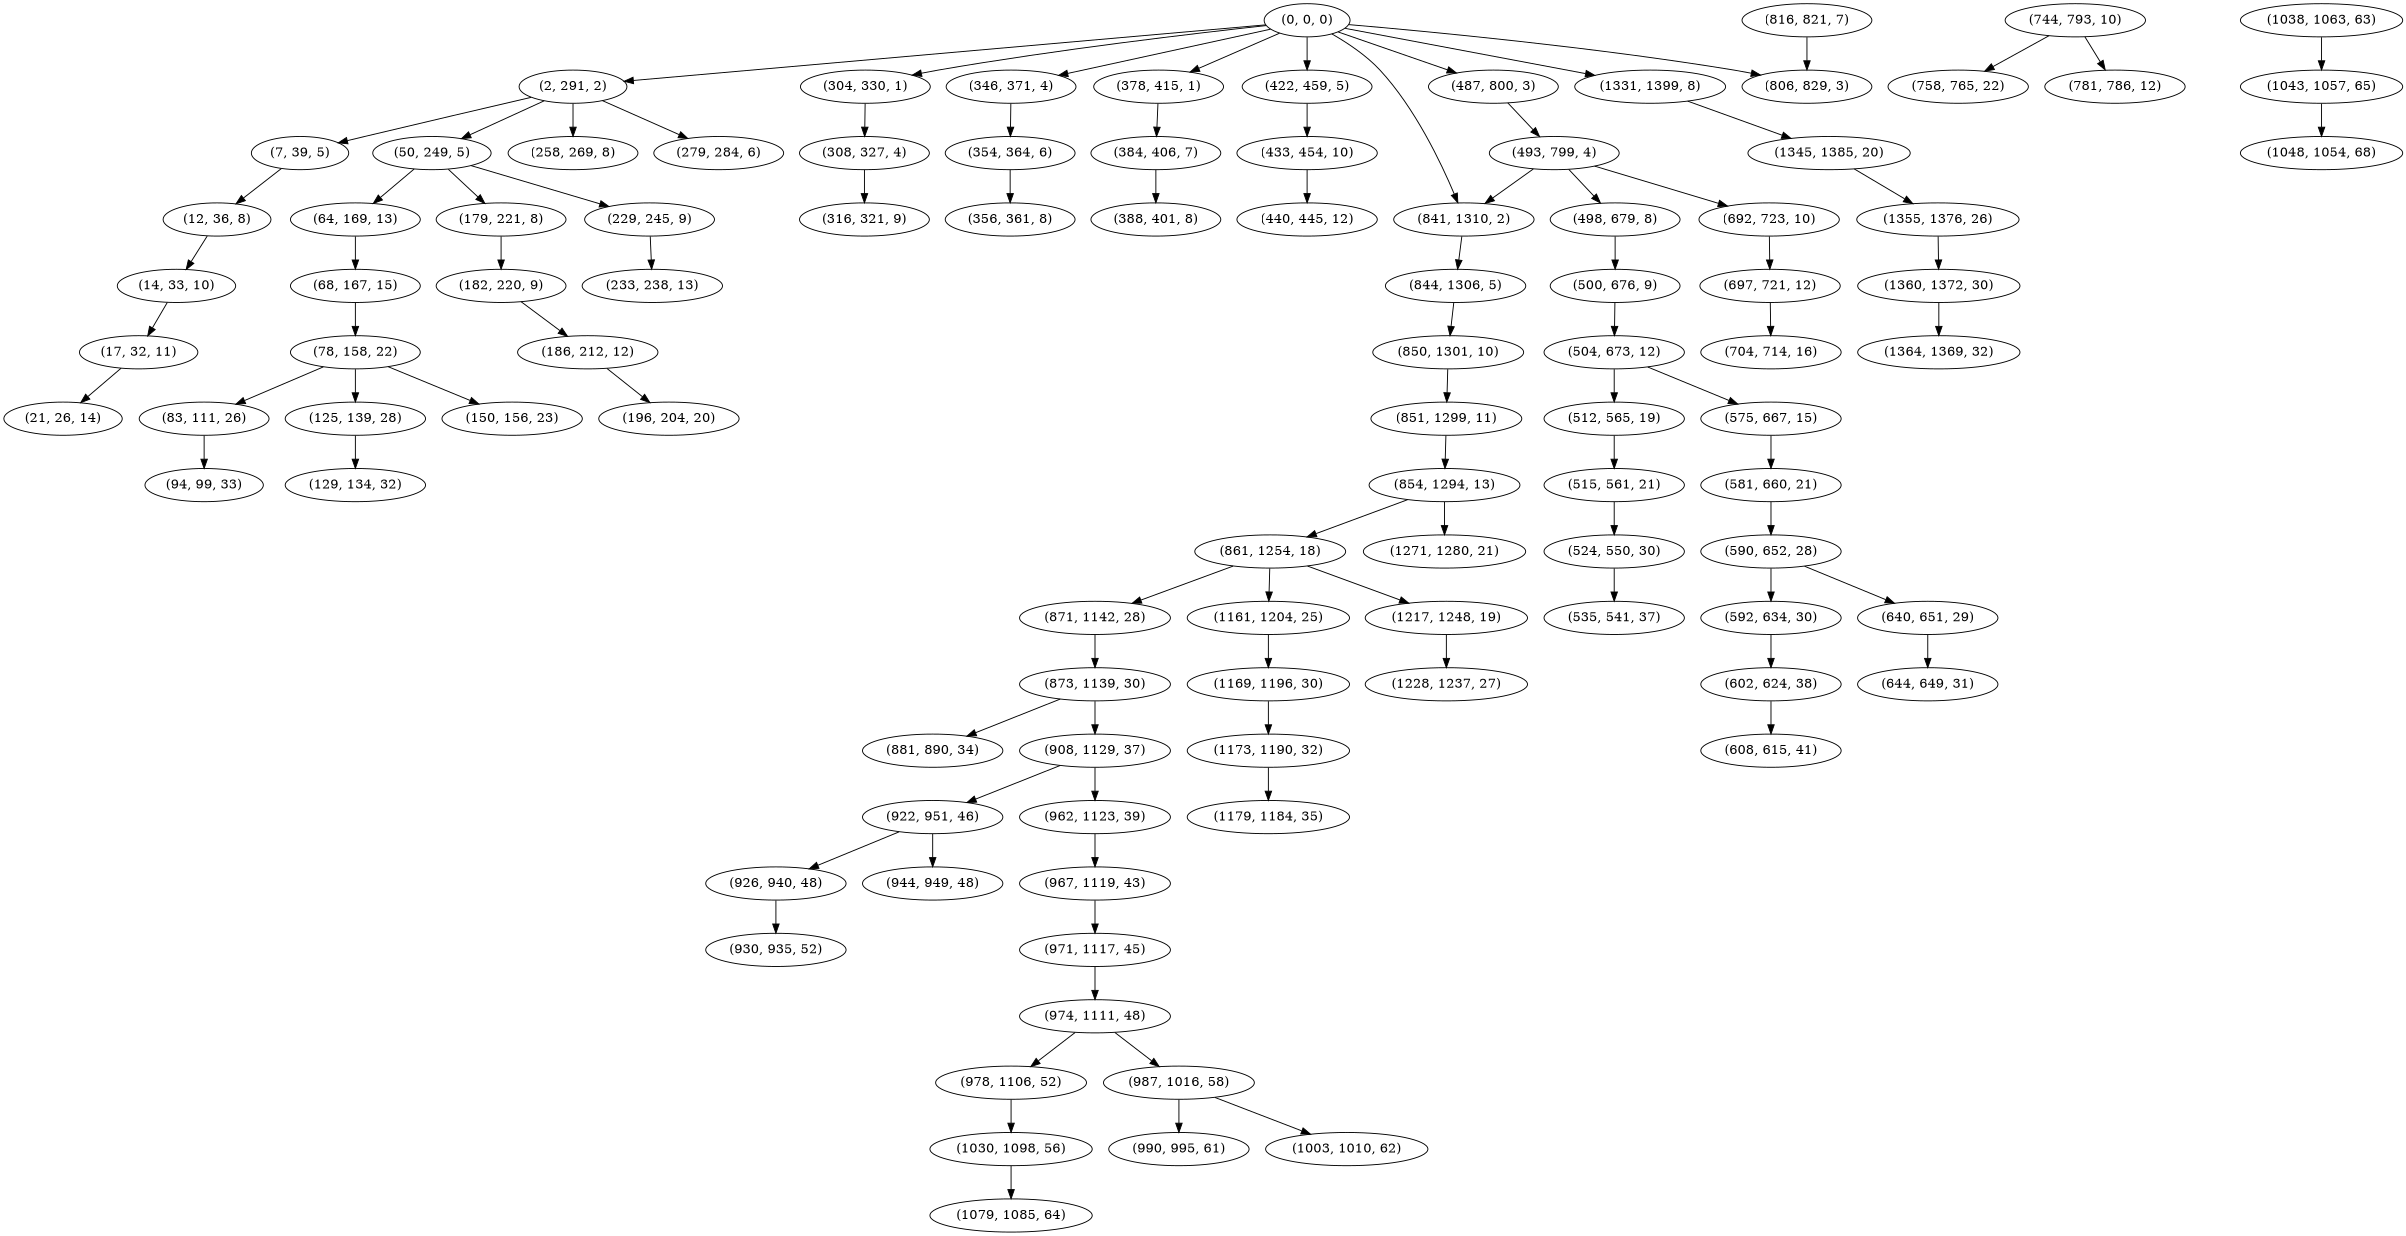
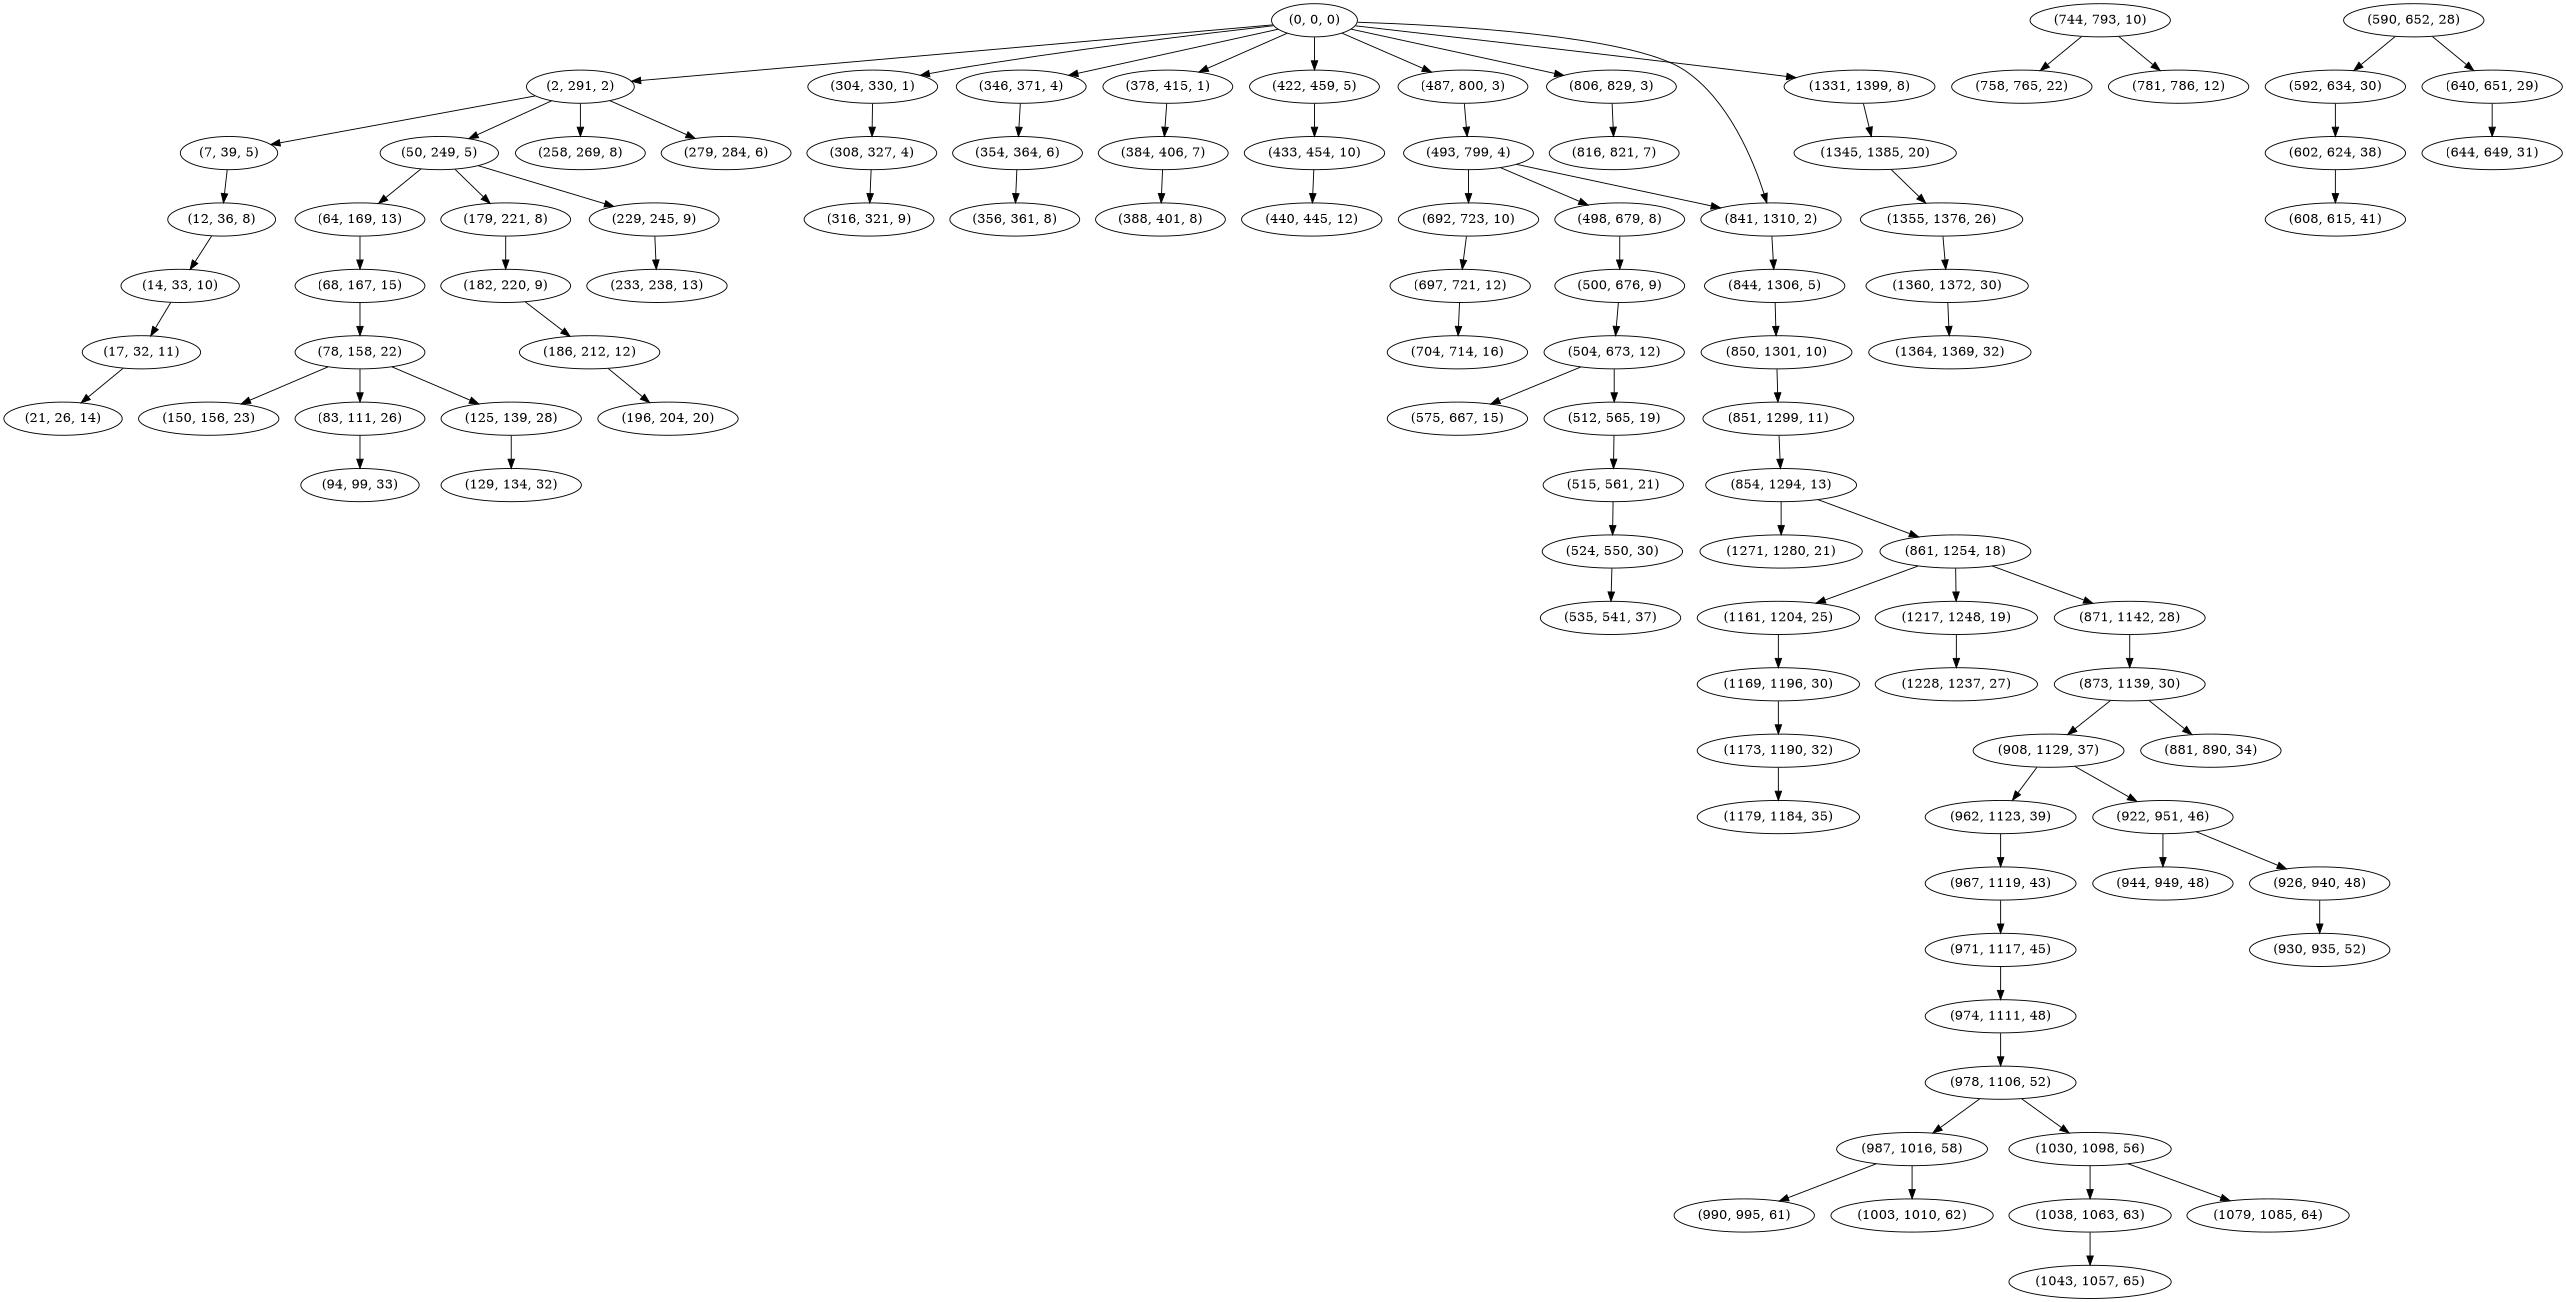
edge "(816, 821, 7)" -> "(806, 829, 3)": reversed
node "(1048, 1054, 68)": removed
node "(581, 660, 21)": removed
edge "(974, 1111, 48)" -> "(987, 1016, 58)": now "(978, 1106, 52)" -> "(987, 1016, 58)"
edge "(1030, 1098, 56)" -> "(1038, 1063, 63)": added
